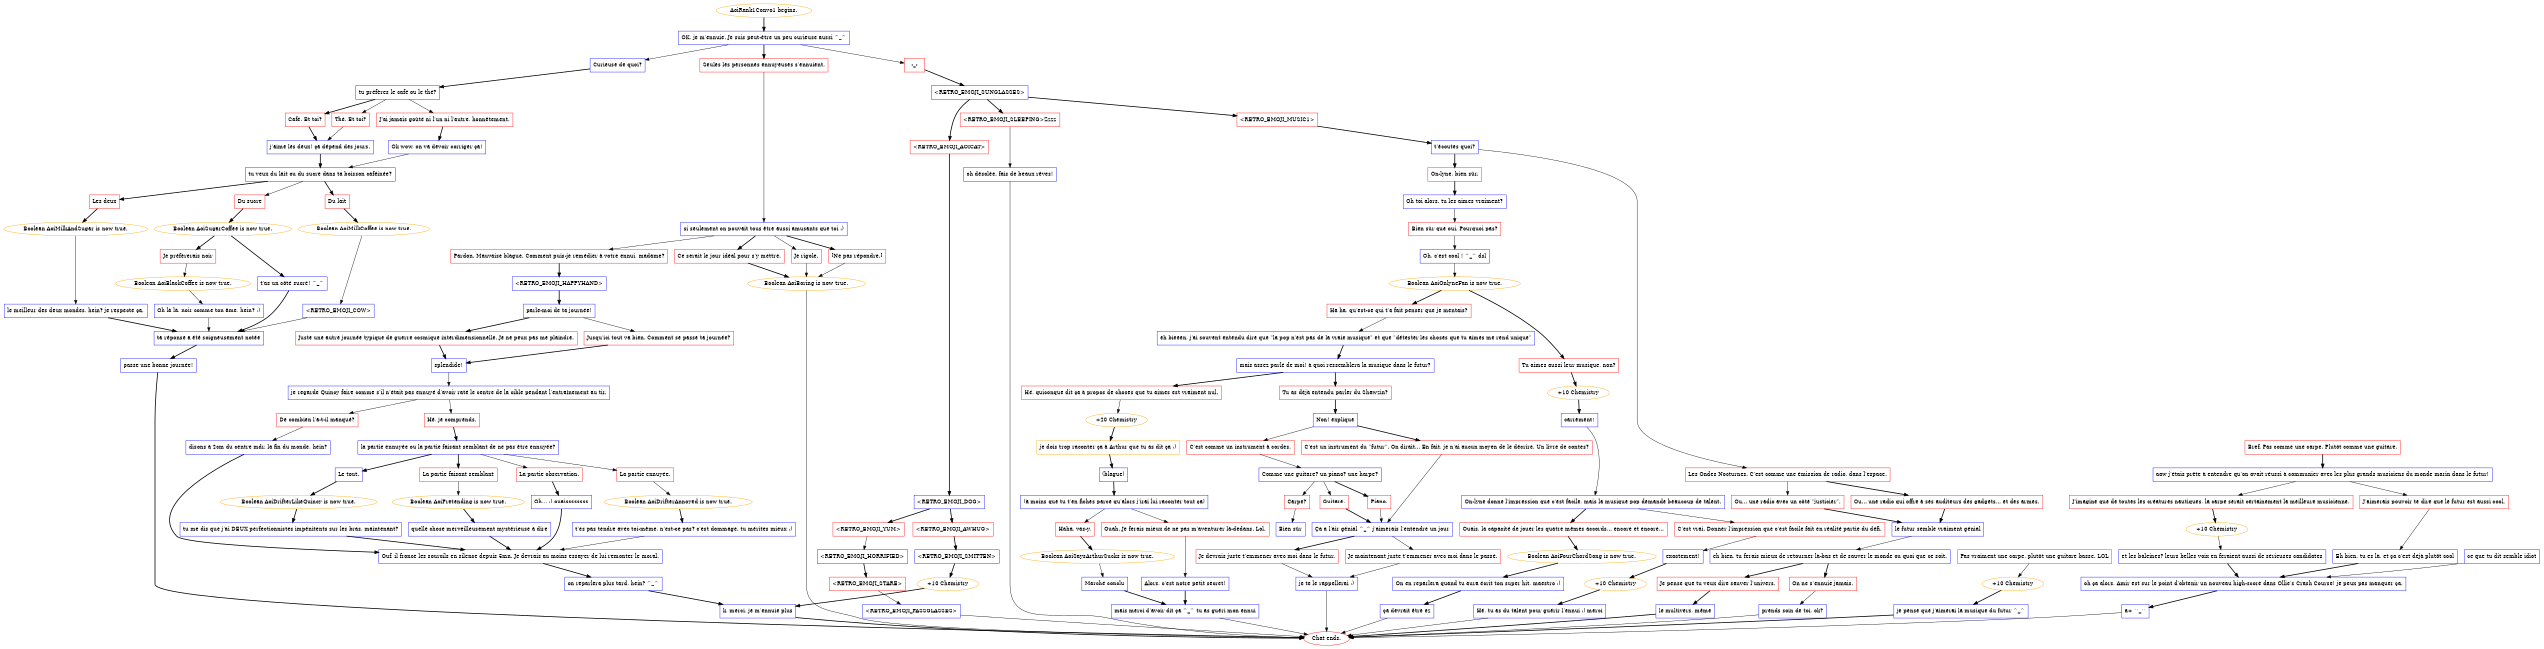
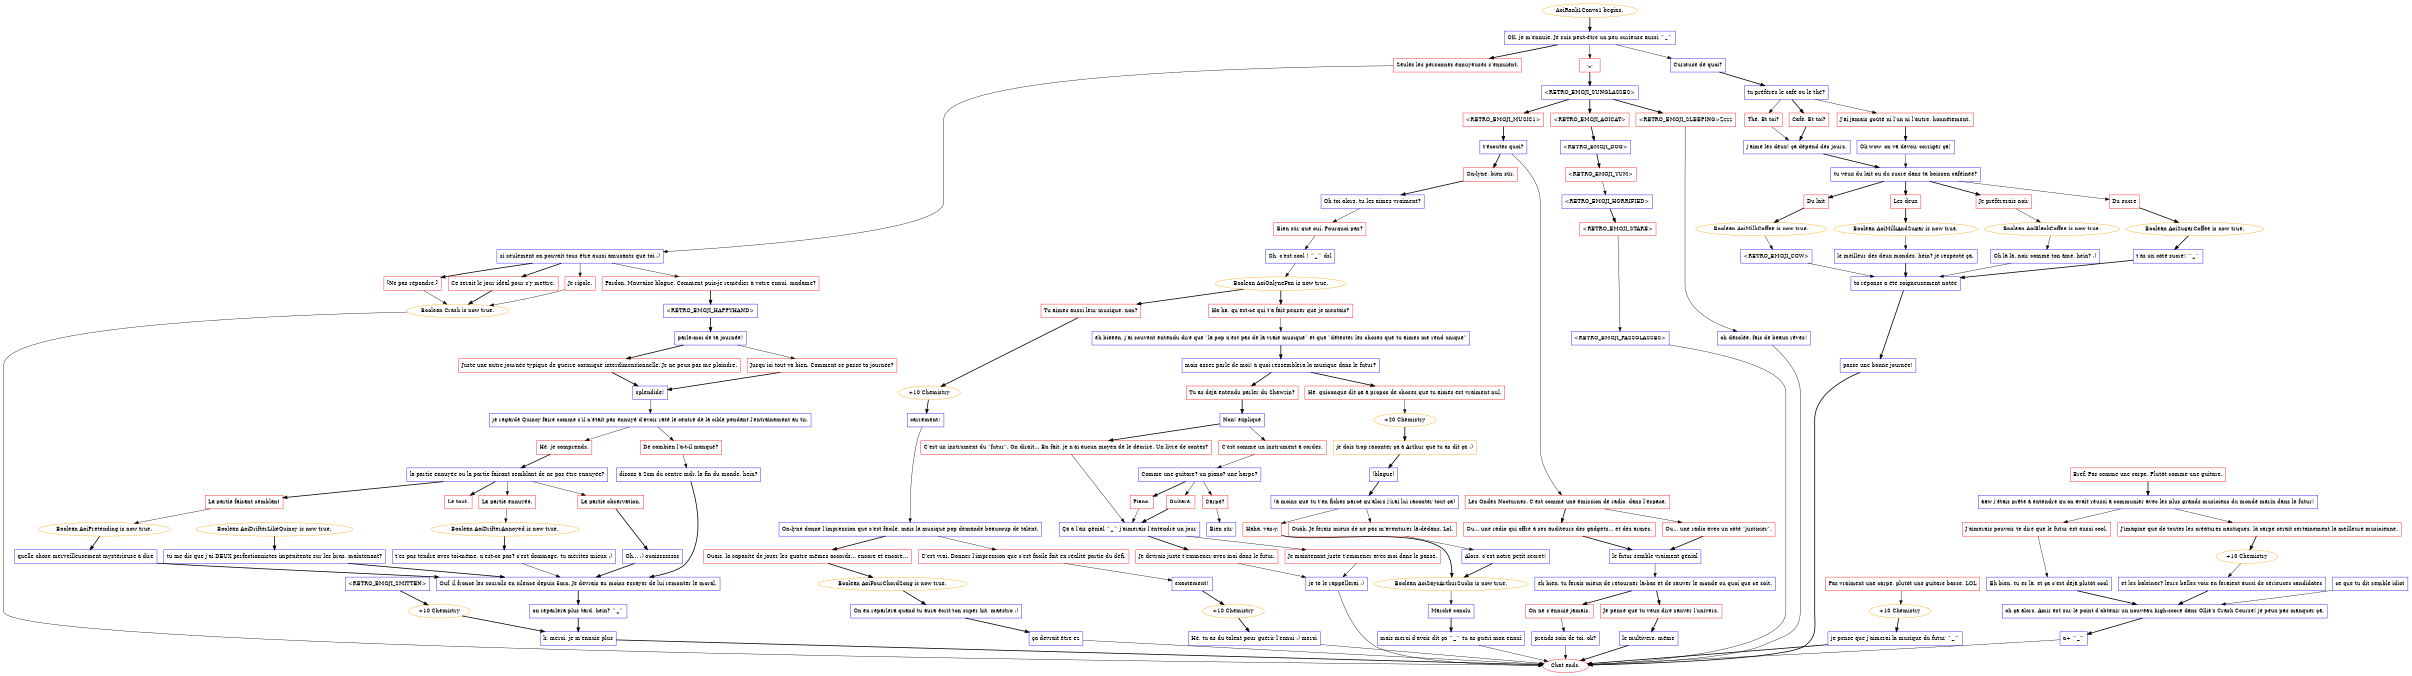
edge "Boolean AoiSugarCoffee is now true." -> "Je préfèrerais noir": now "tu veux du lait ou du sucre dans ta boisson caféinée?" -> "Je préfèrerais noir"
node "Boolean AoiBoring is now true.": label "Boolean AoiBoring is now true." -> "Boolean Crash is now true."
node "Le tout.": color blue -> red
edge "Le tout." -> "Boolean AoiDrifterLikeQuincy is now true.": removed
node "<RETRO_EMOJI_AWHUG>": removed
edge "Alors, c'est notre petit secret!" -> "mais merci d'avoir dit ça ^_^ tu as guéri mon ennui": now "Alors, c'est notre petit secret!" -> "Boolean AoiSaysArthurSucks is now true."
